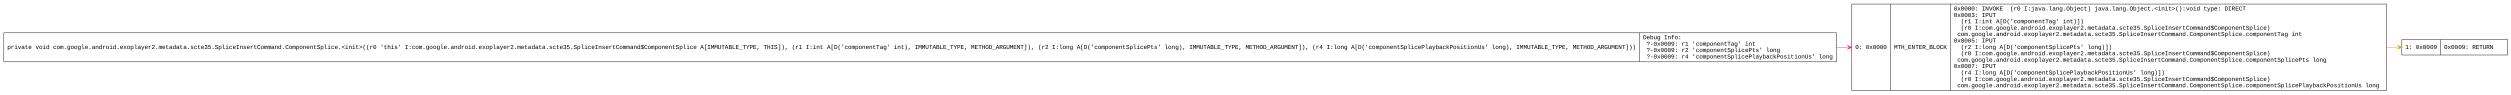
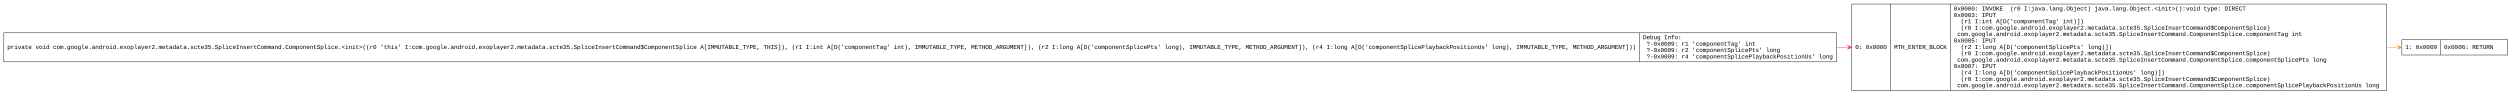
node "1: 0x0009": text "0x0009: RETURN" -> "0x0006: RETURN"
